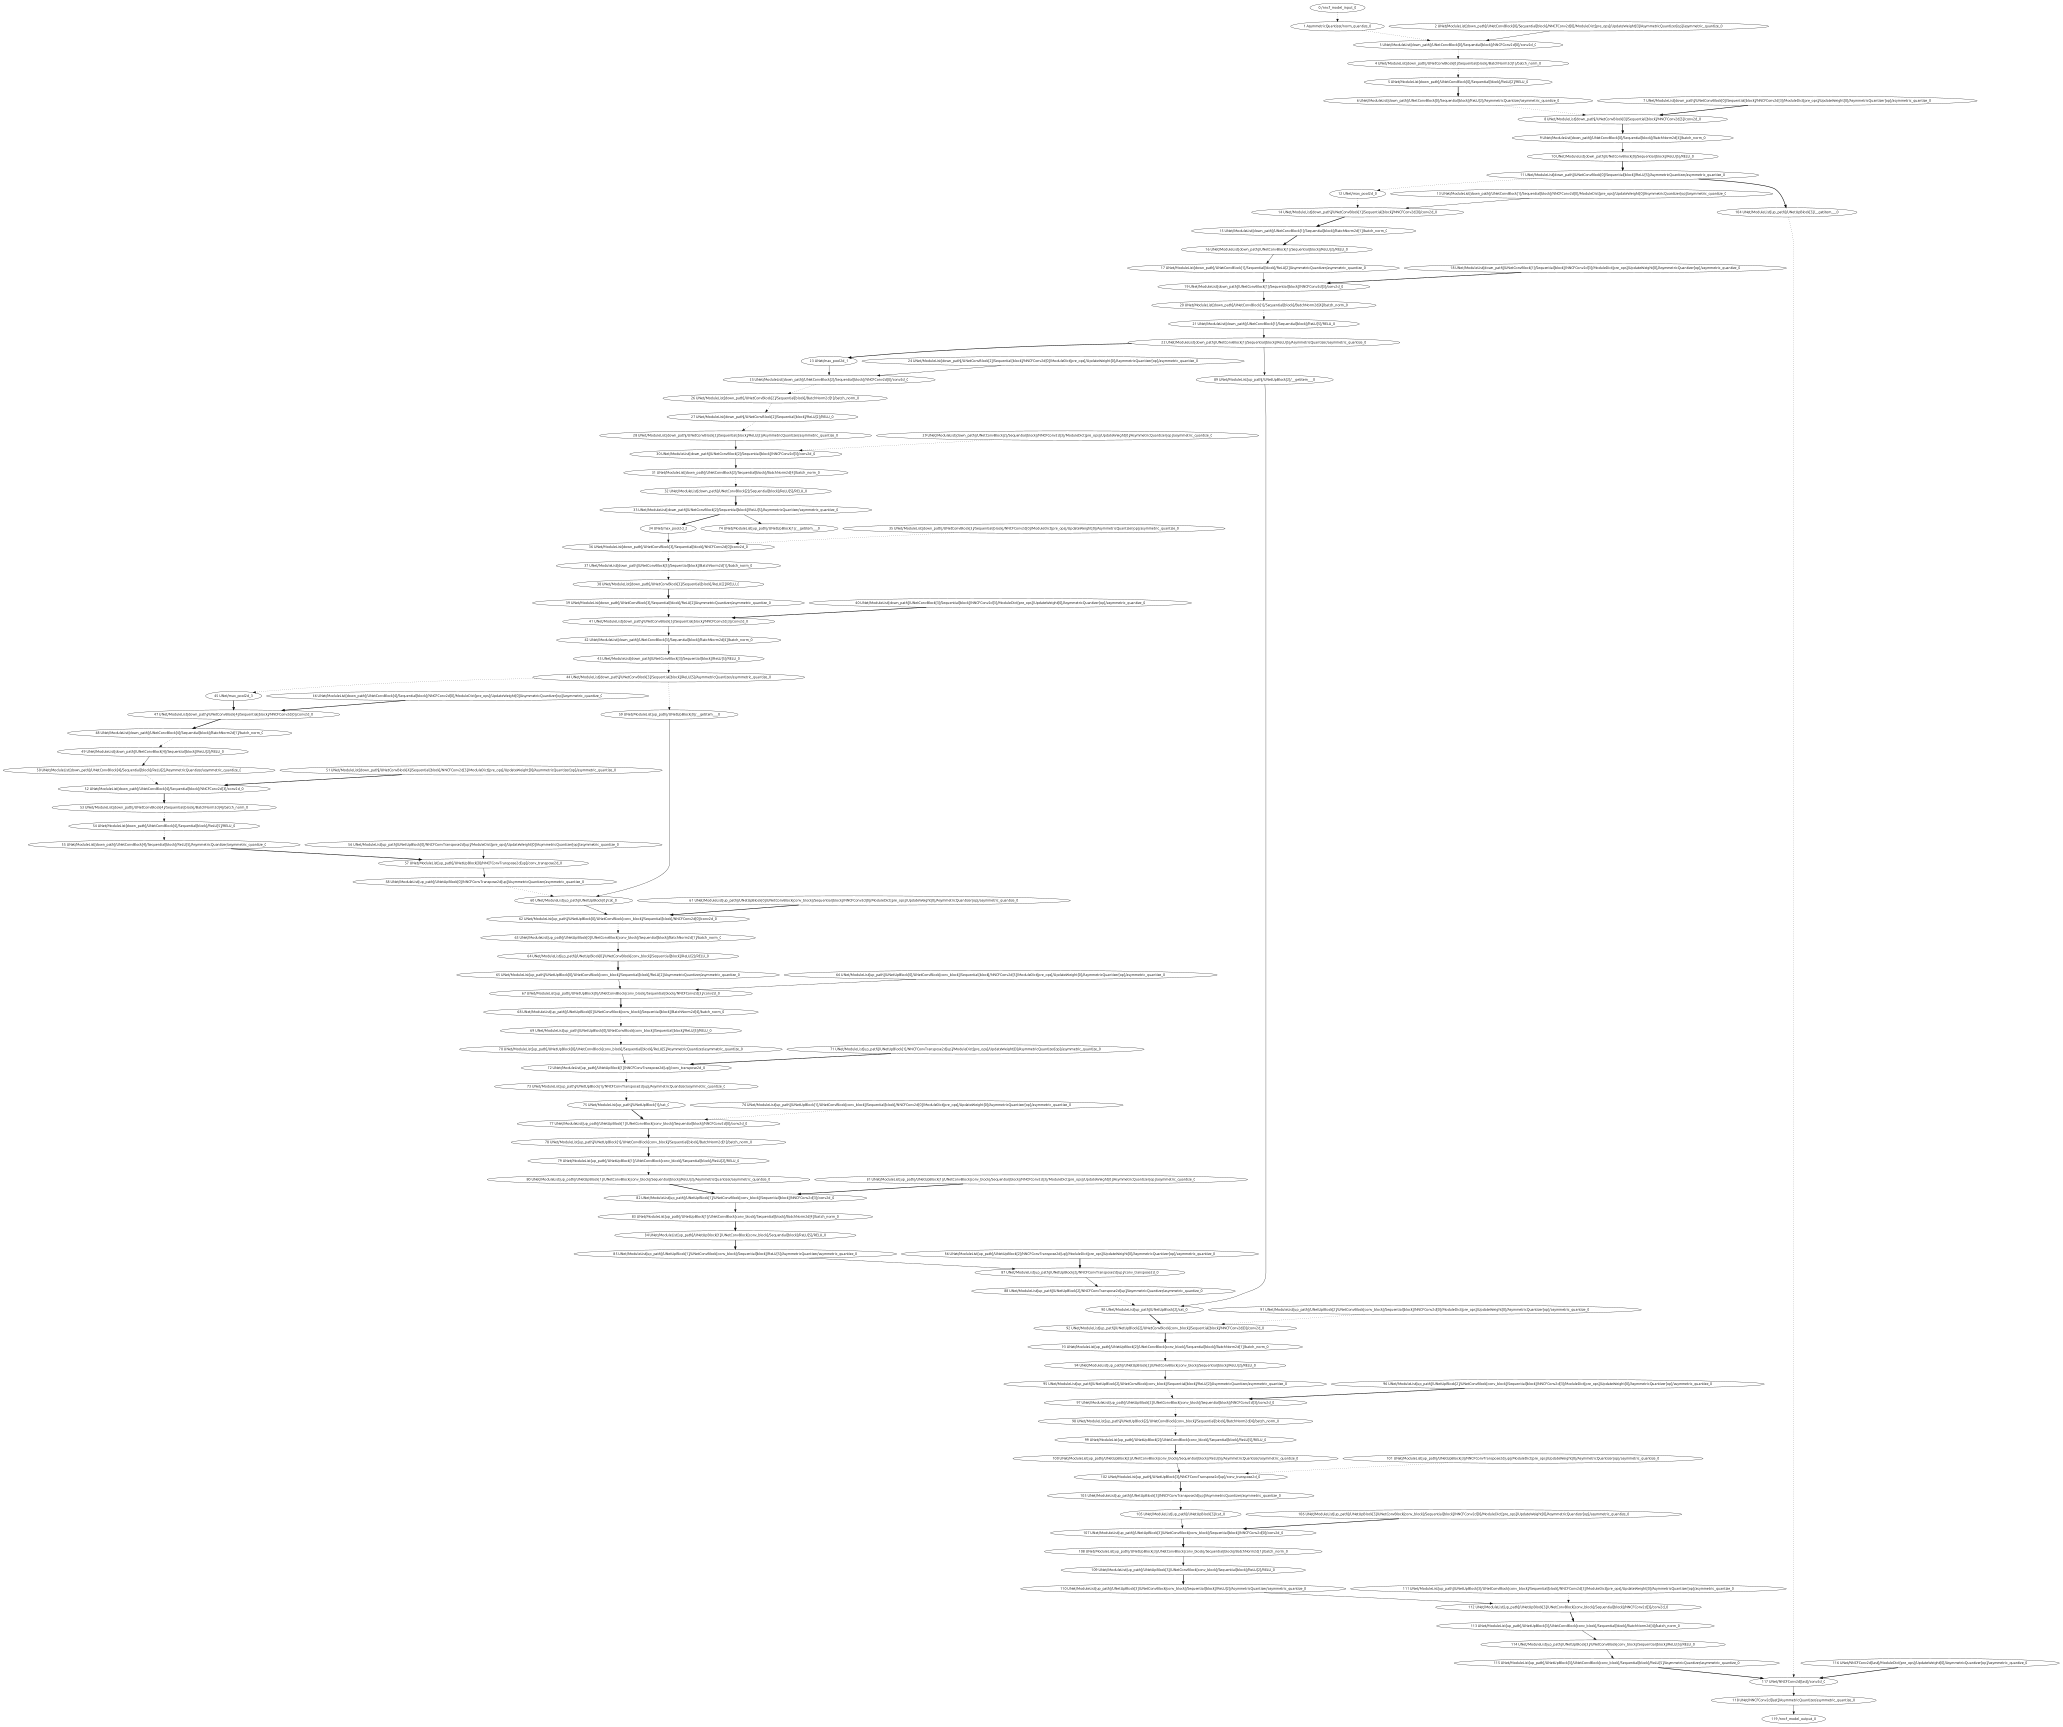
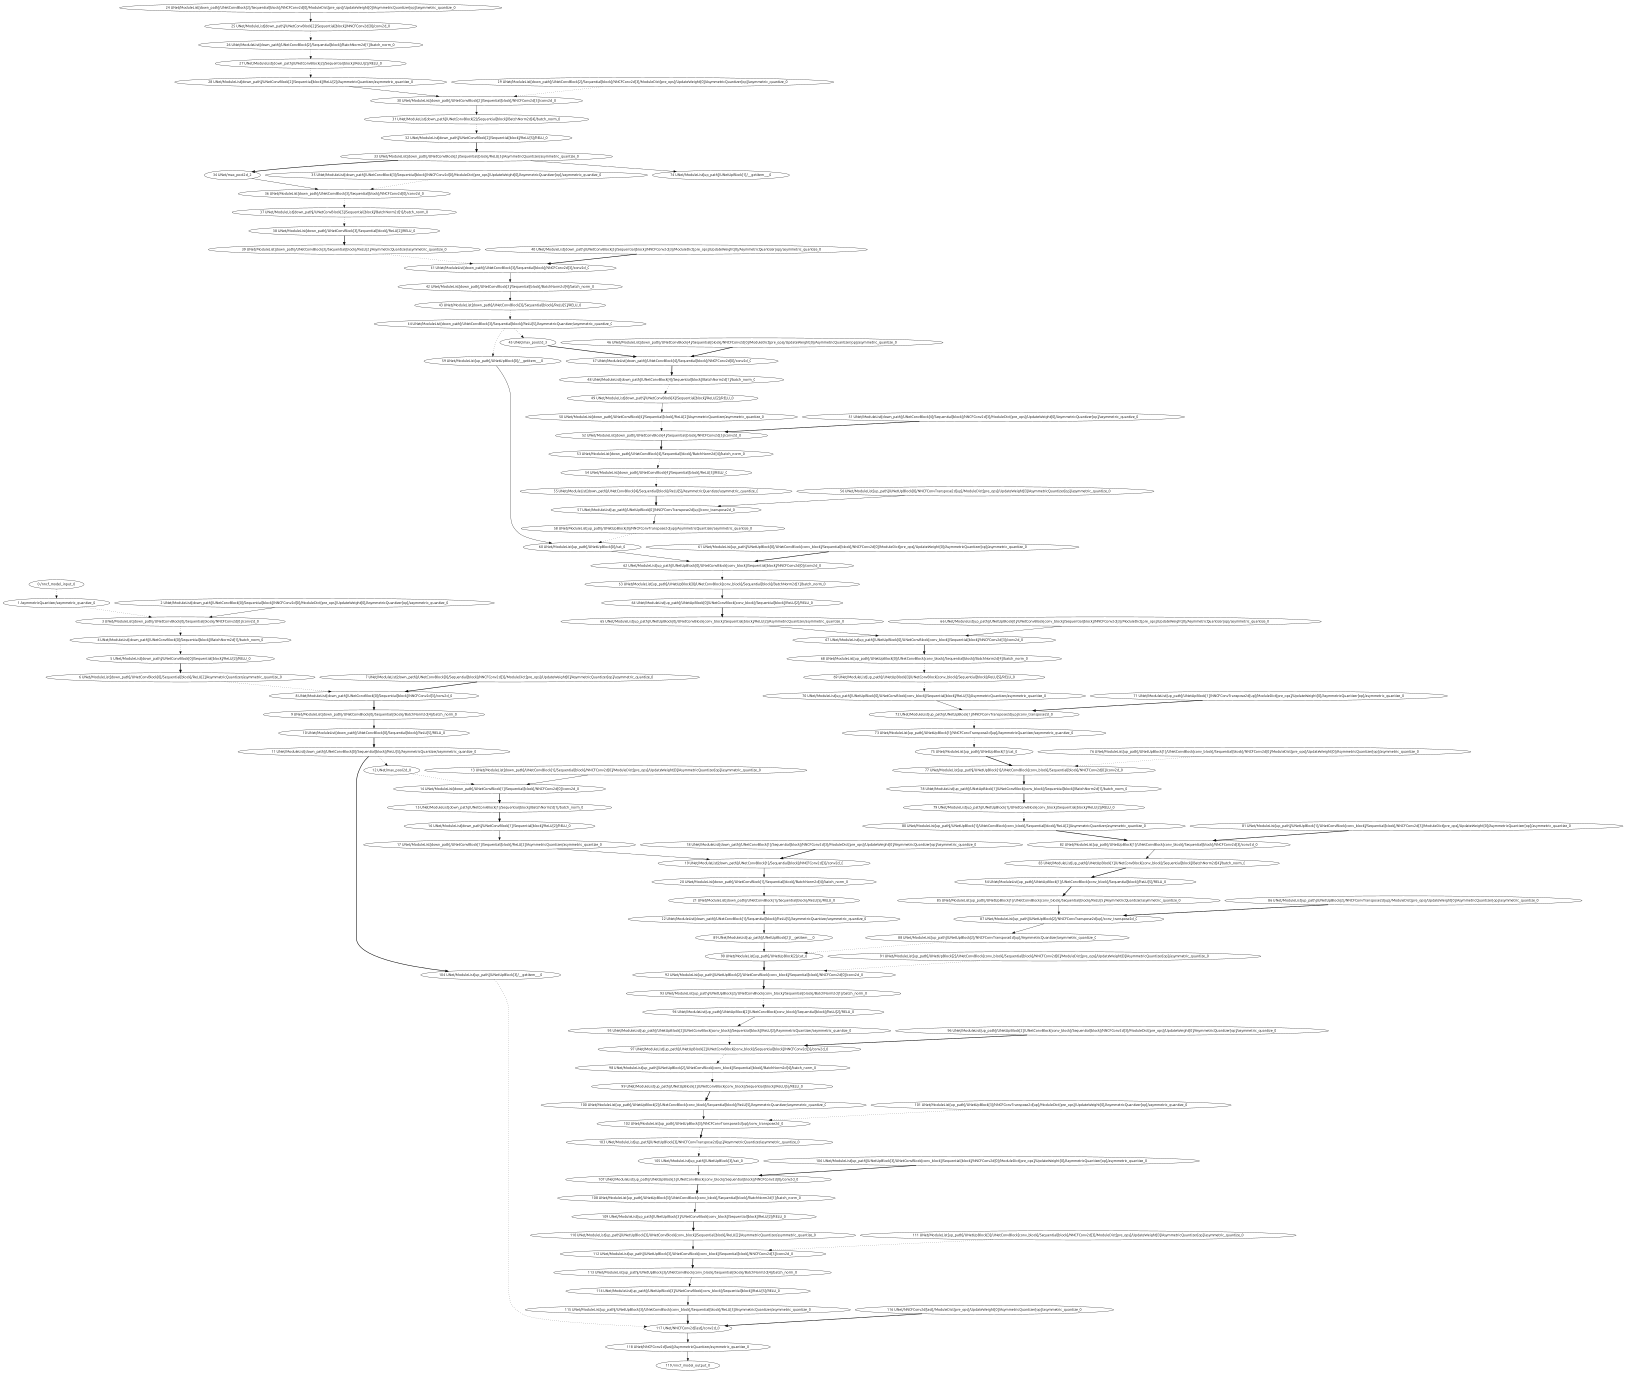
node "1 AsymmetricQuantizer/norm_quantize_0": label "1 AsymmetricQuantizer/norm_quantize_0" -> "1 AsymmetricQuantizer/asymmetric_quantize_0"
node "23 UNet/max_pool2d_1": removed
